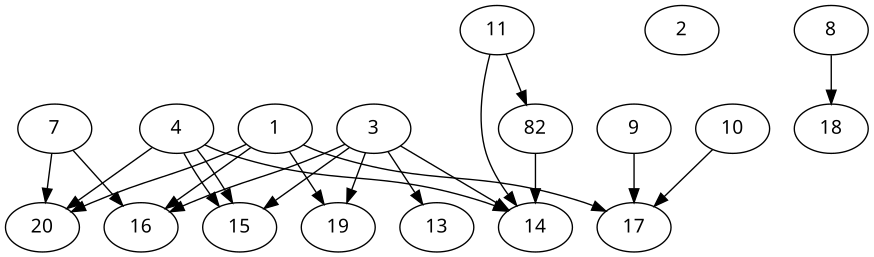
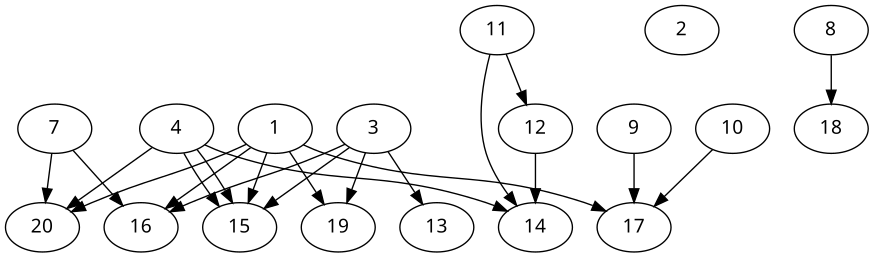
node "82": label "82" -> "12"
edge "3" -> "14": removed
edge "1" -> "15": added
